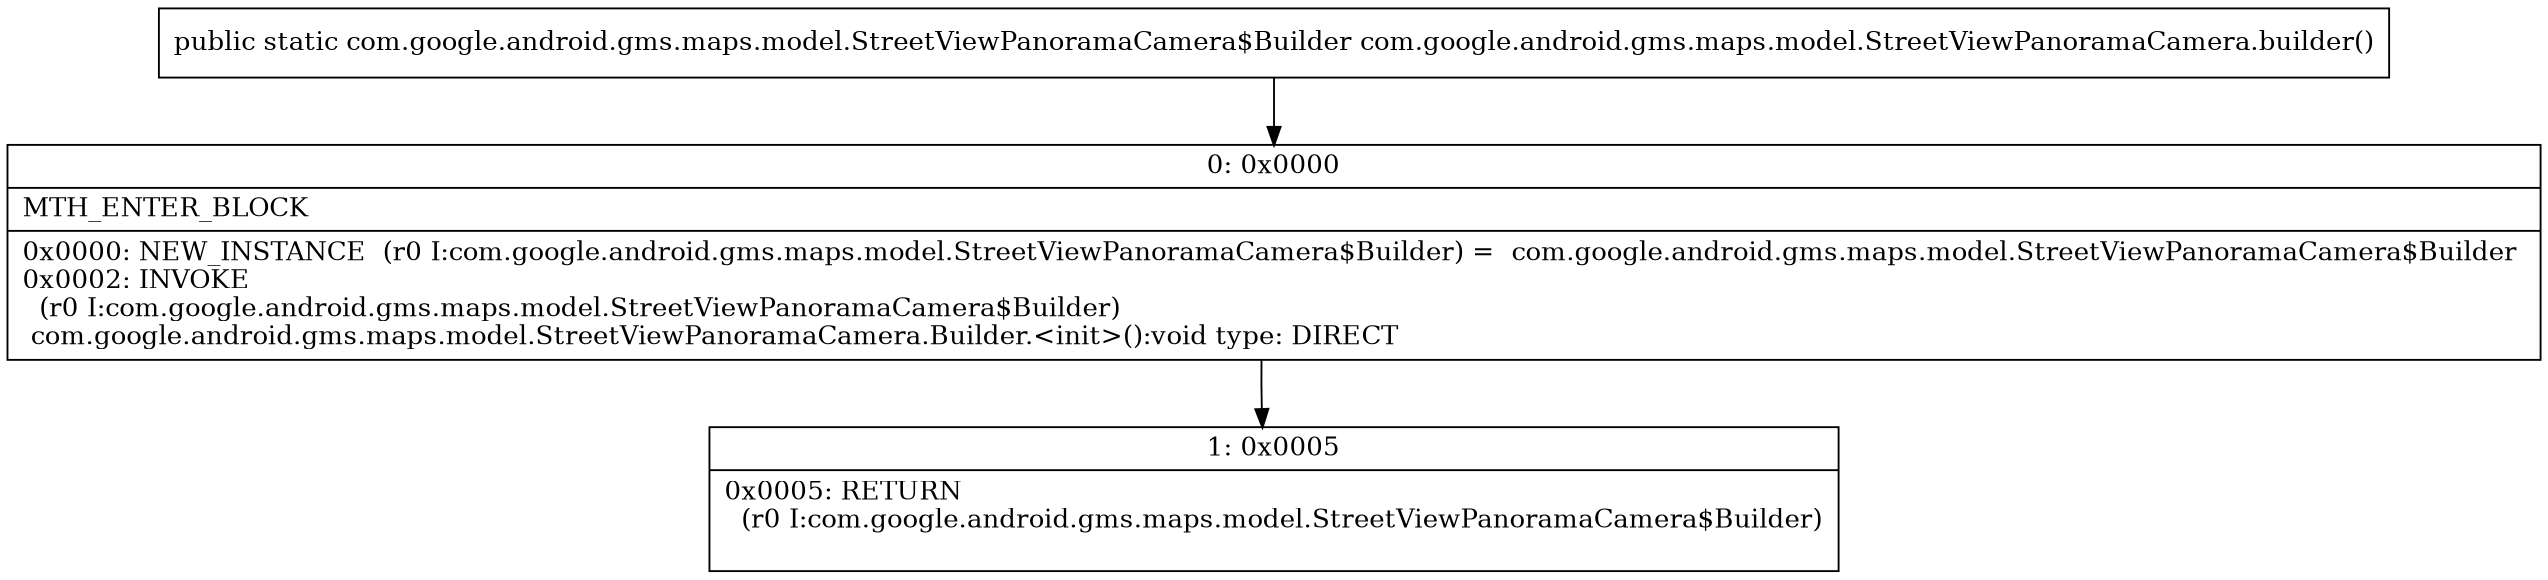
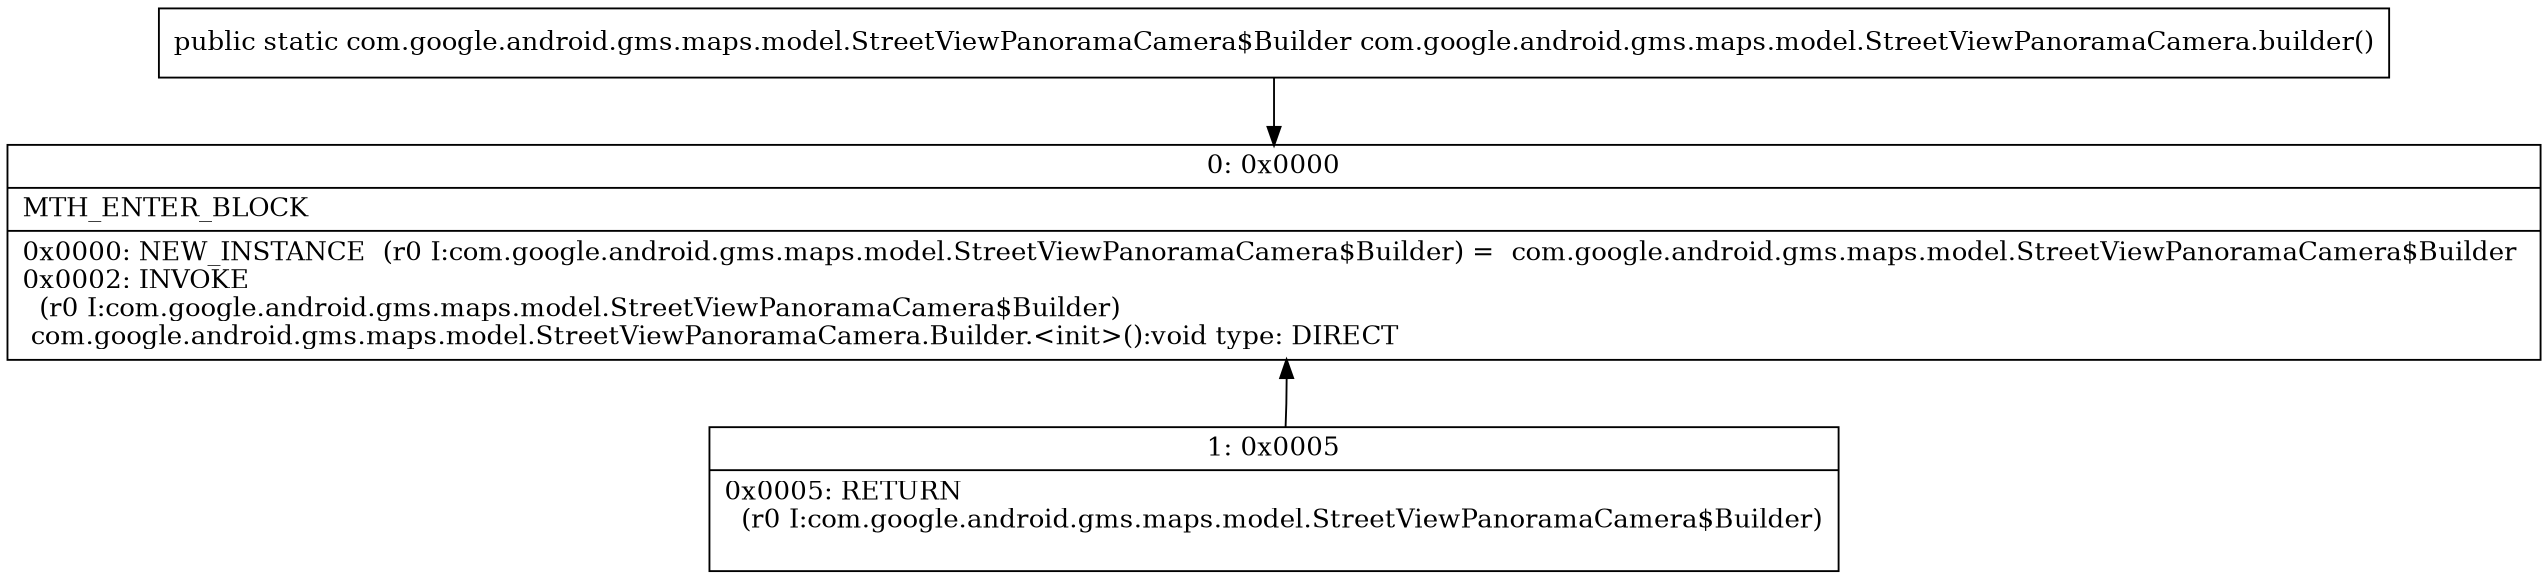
edge "0: 0x0000" -> "1: 0x0005": reversed
